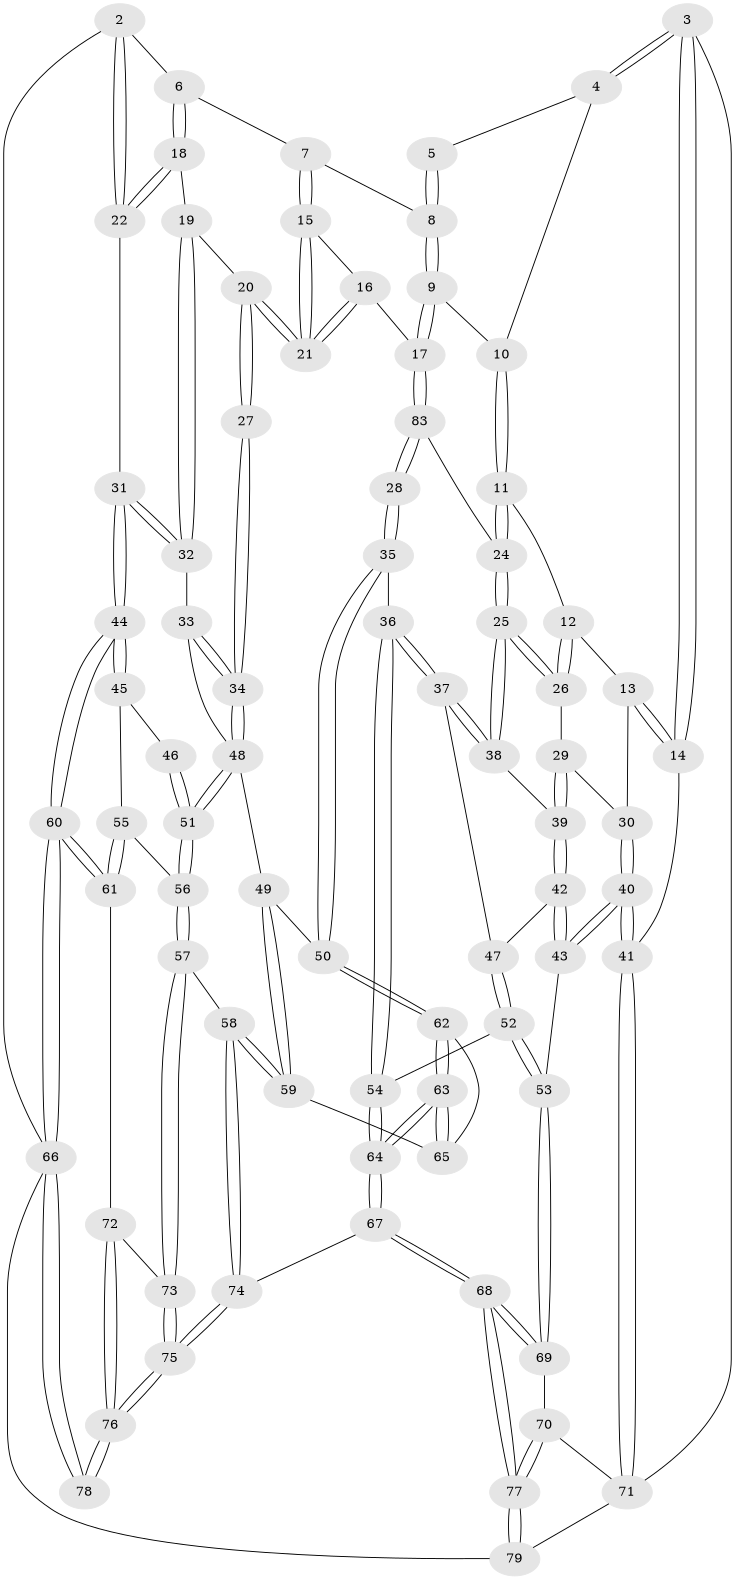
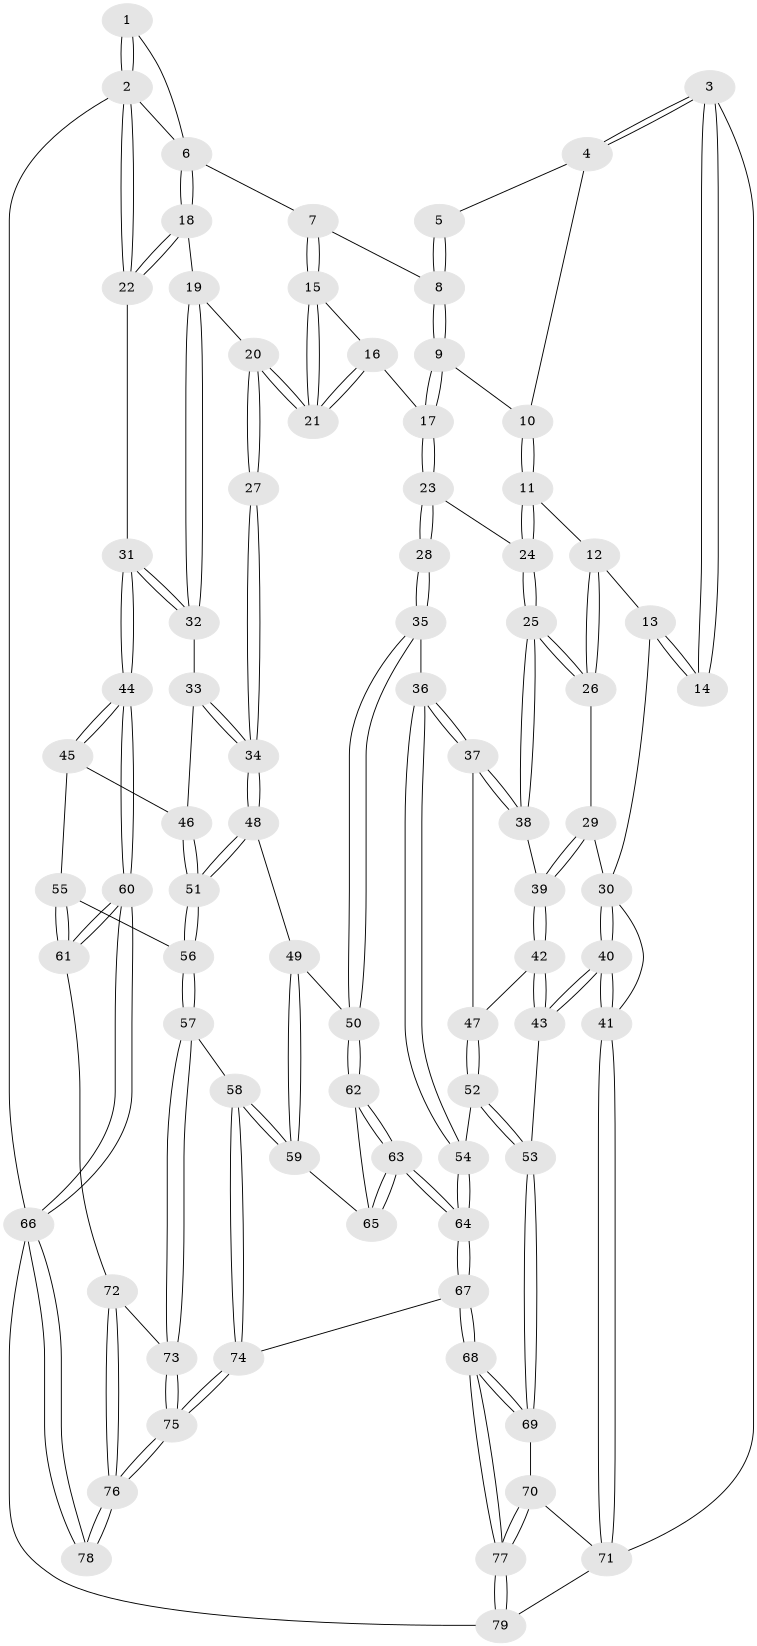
node "1": added
node "83": label "83" -> "23"
edge "33" -- "48": now "33" -- "46"
edge "14" -- "41": now "30" -- "41"
